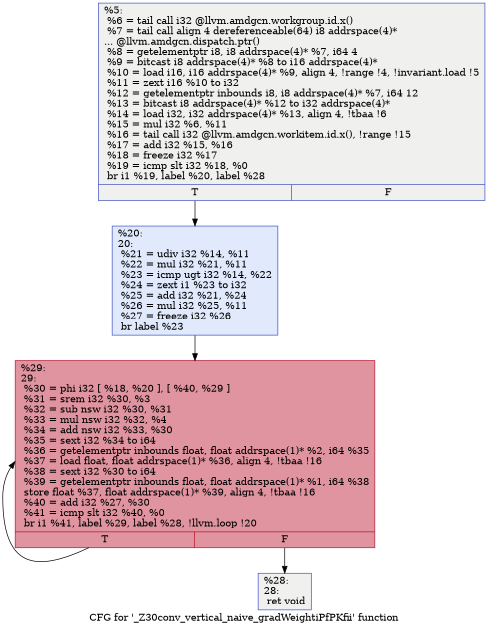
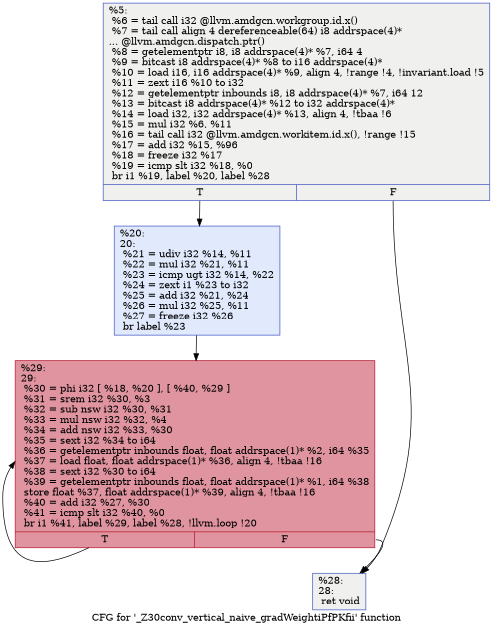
node "%5:": text "%17 = add i32 %15, %16" -> "%17 = add i32 %15, %96"
edge "%5:" -> "%28:": added
